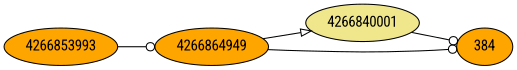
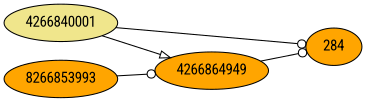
edge "4266864949" -> "4266840001": reversed
node "4266853993": label "4266853993" -> "8266853993"
node "384": label "384" -> "284"
